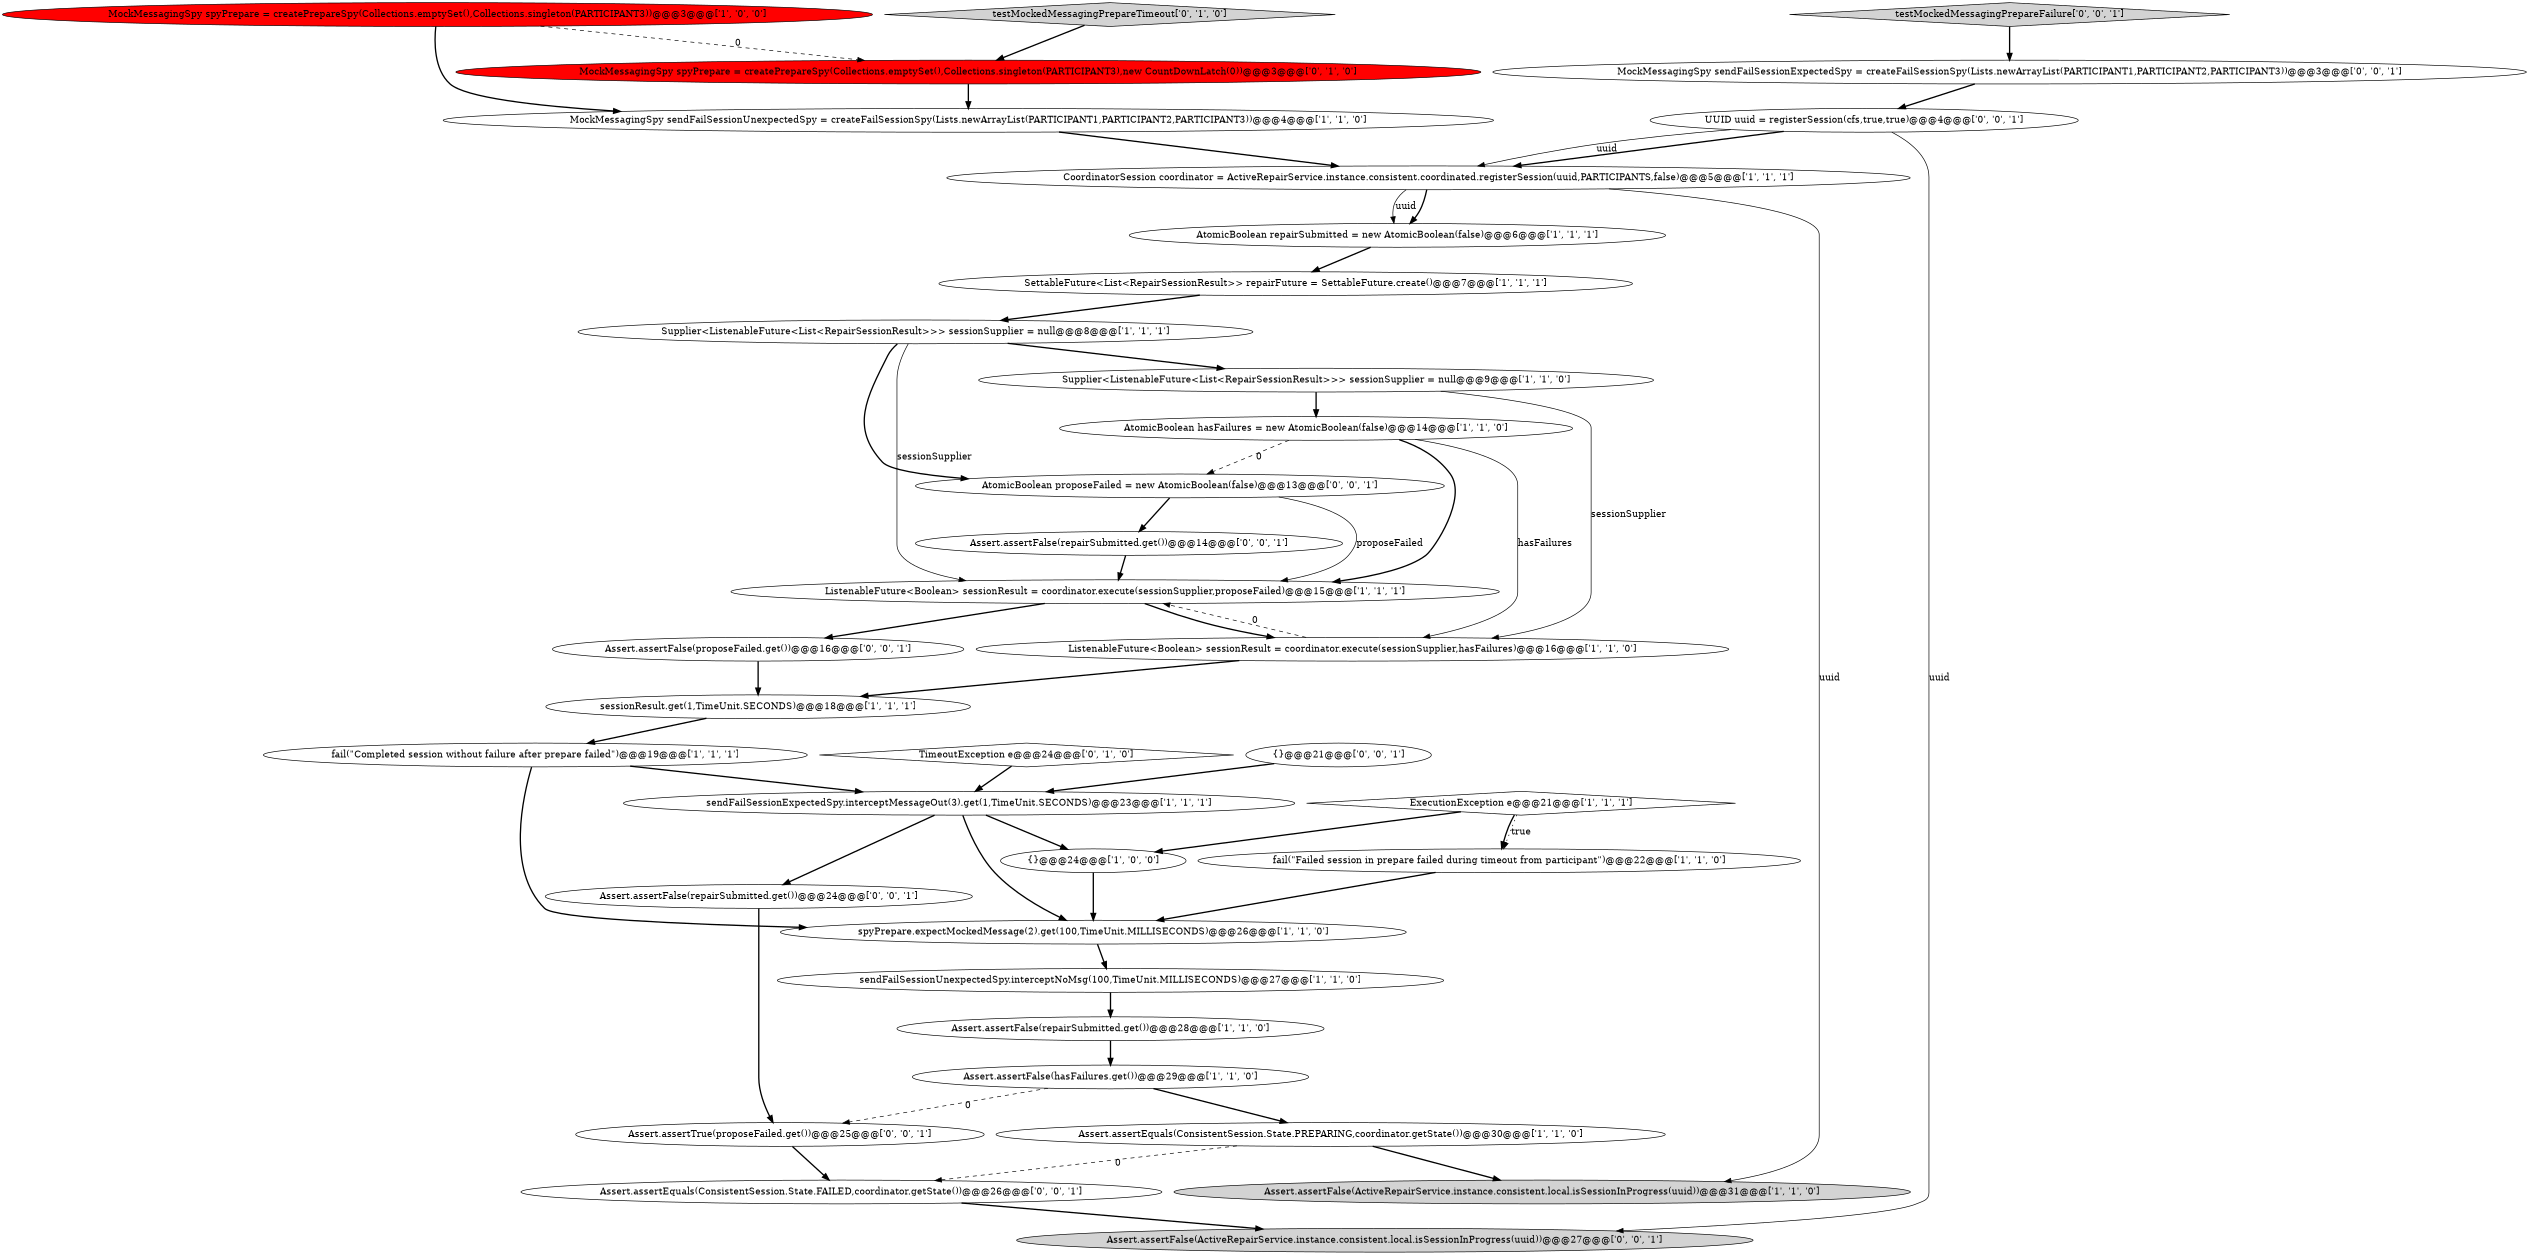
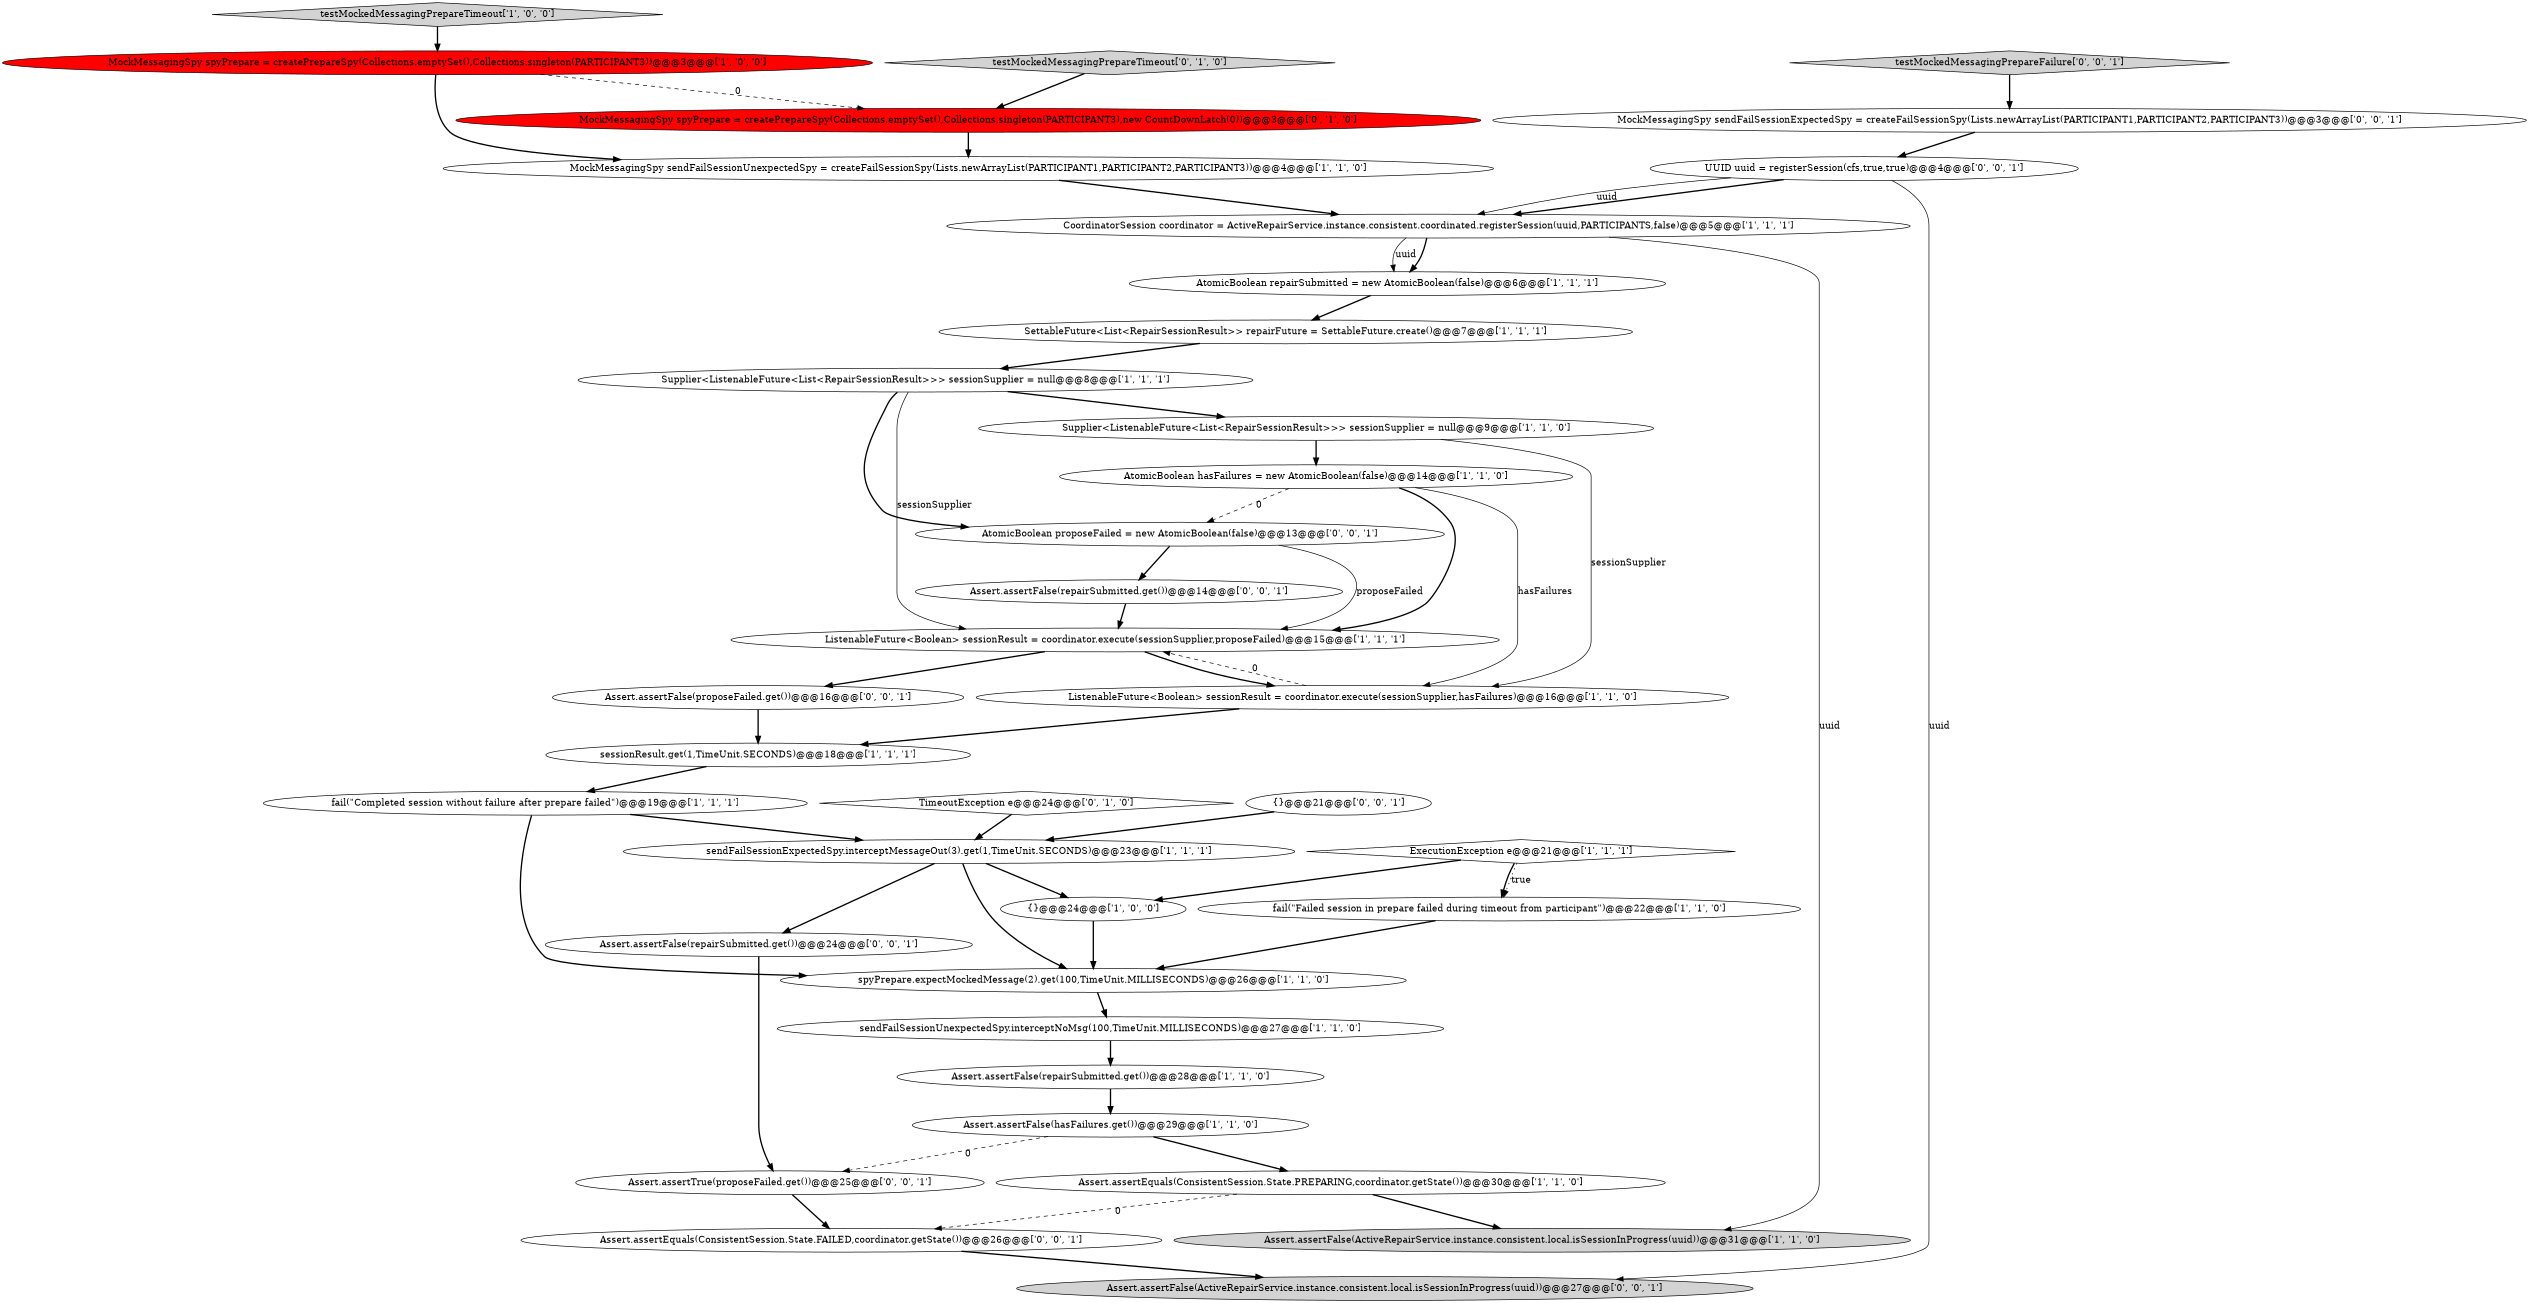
node "testMockedMessagingPrepareTimeout['1', '0', '0']": added
